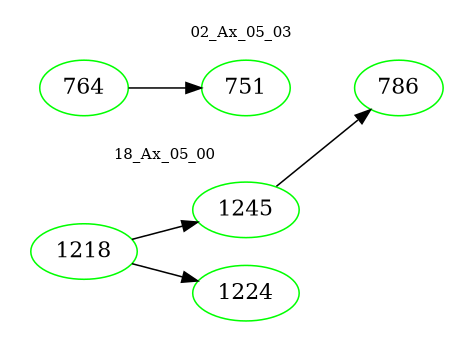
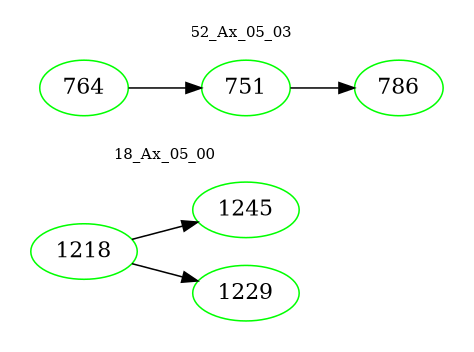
cluster "02_Ax_05_03": label "02_Ax_05_03" -> "52_Ax_05_03"
edge "1245" -> "786": now "751" -> "786"
node "1224": label "1224" -> "1229"
